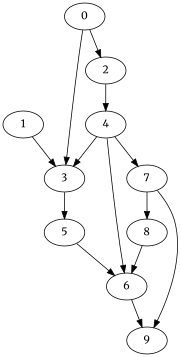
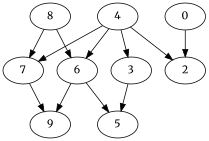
edge "0" -> "3": removed
edge "2" -> "4": reversed
node "1": removed
edge "7" -> "8": reversed
edge "5" -> "6": reversed
